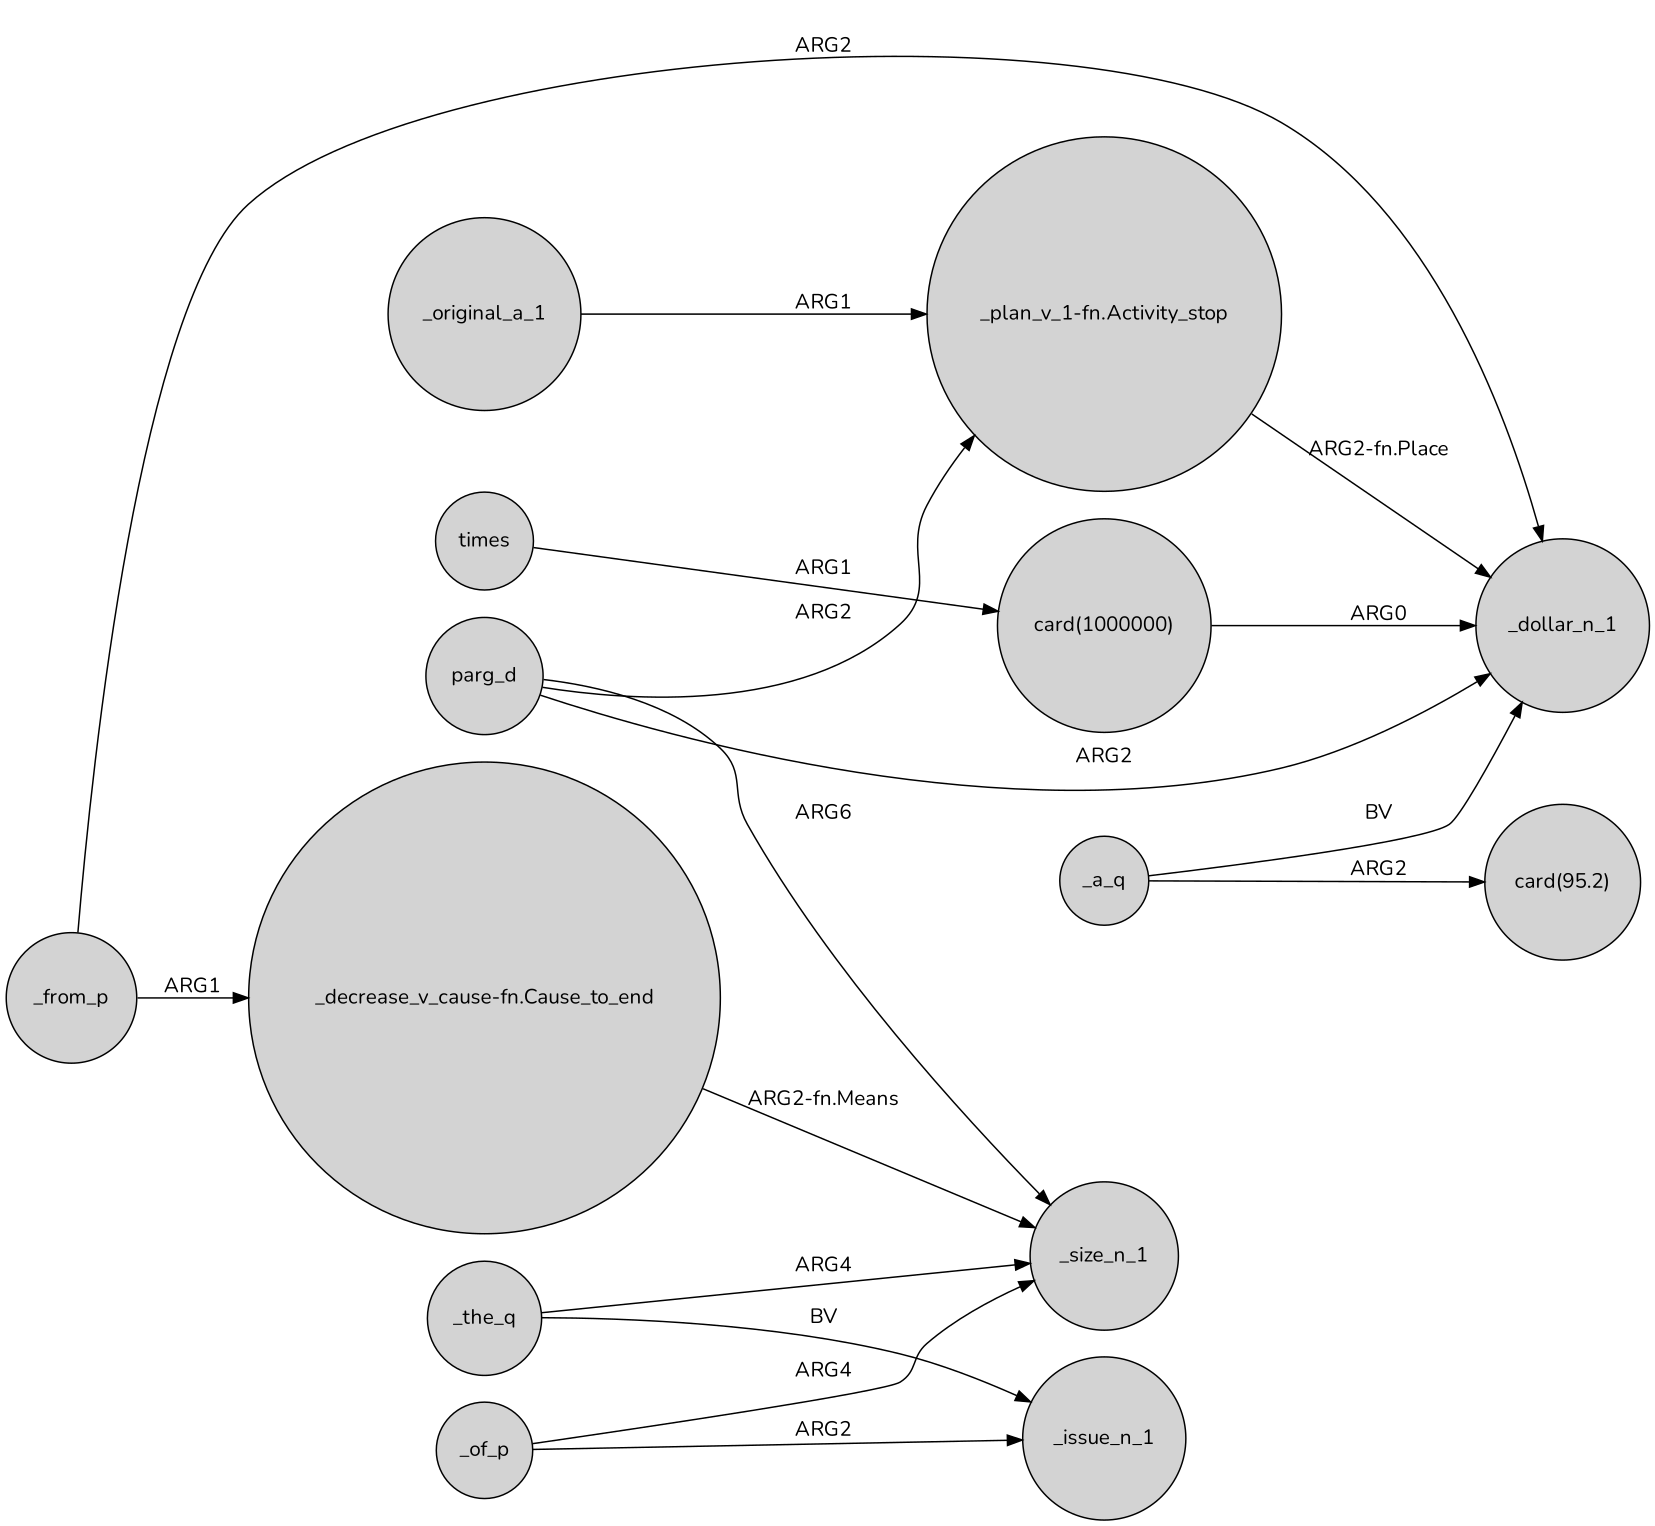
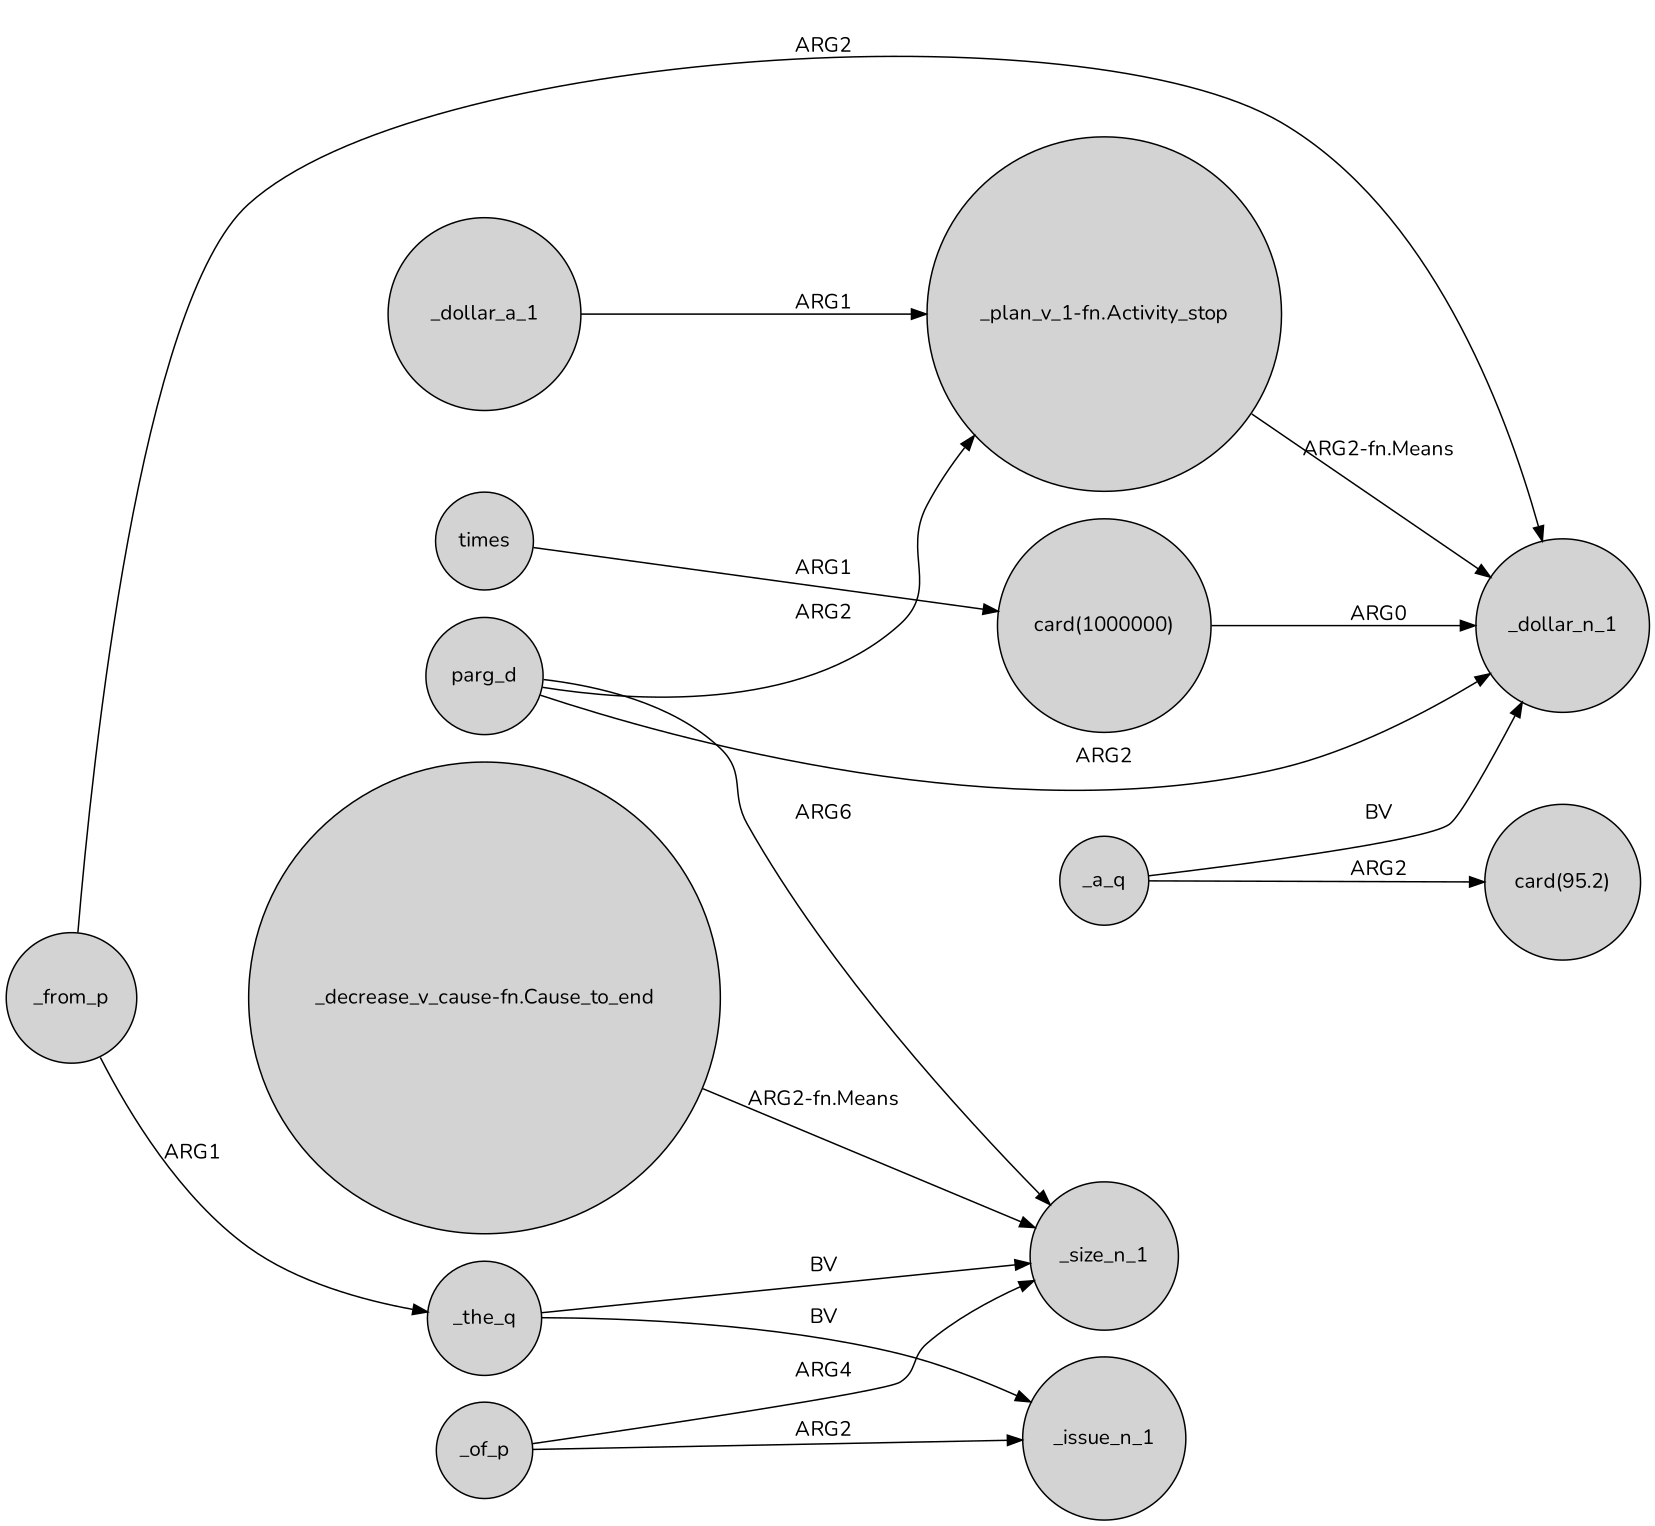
node "_original_a_1": label "_original_a_1" -> "_dollar_a_1"
edge "_plan_v_1-fn.Activity_stop" -> "_dollar_n_1": label "ARG2-fn.Place" -> "ARG2-fn.Means"
edge "_from_p" -> "_decrease_v_cause-fn.Cause_to_end": now "_from_p" -> "_the_q"
edge "_the_q" -> "_size_n_1": label "ARG4" -> "BV"
